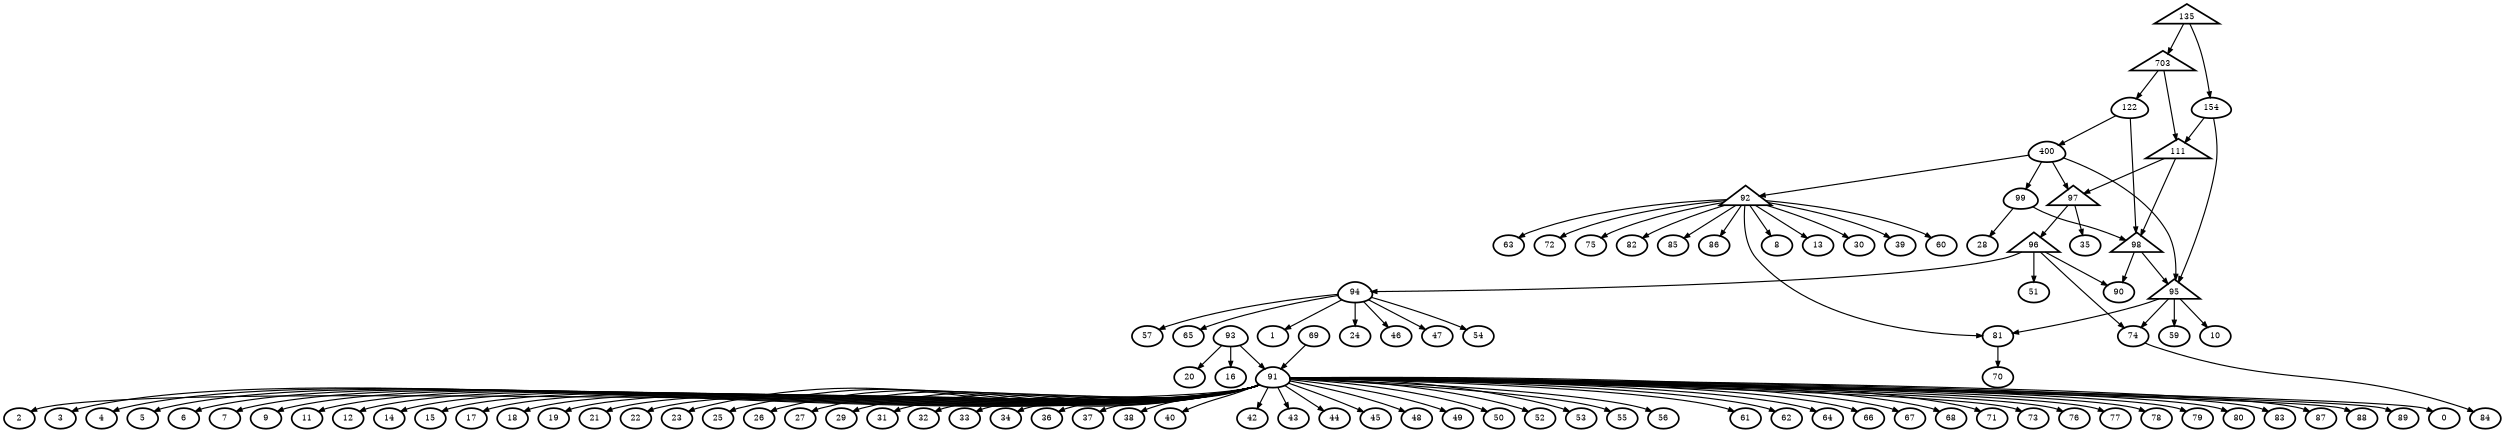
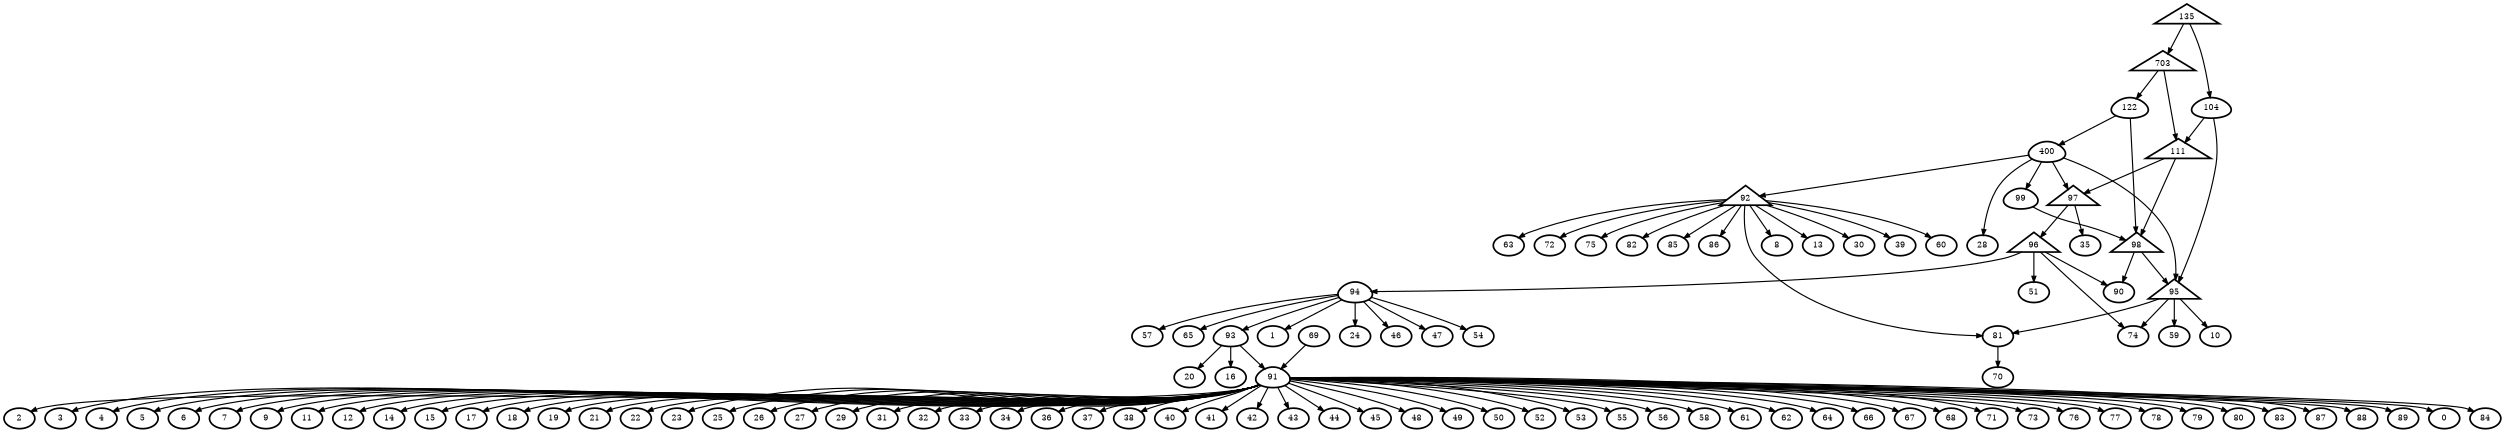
node "154": label "154" -> "104"
edge "99" -> "28": now "400" -> "28"
edge "94" -> "93": added
edge "74" -> "84": now "91" -> "84"
node "41": added
node "58": added
